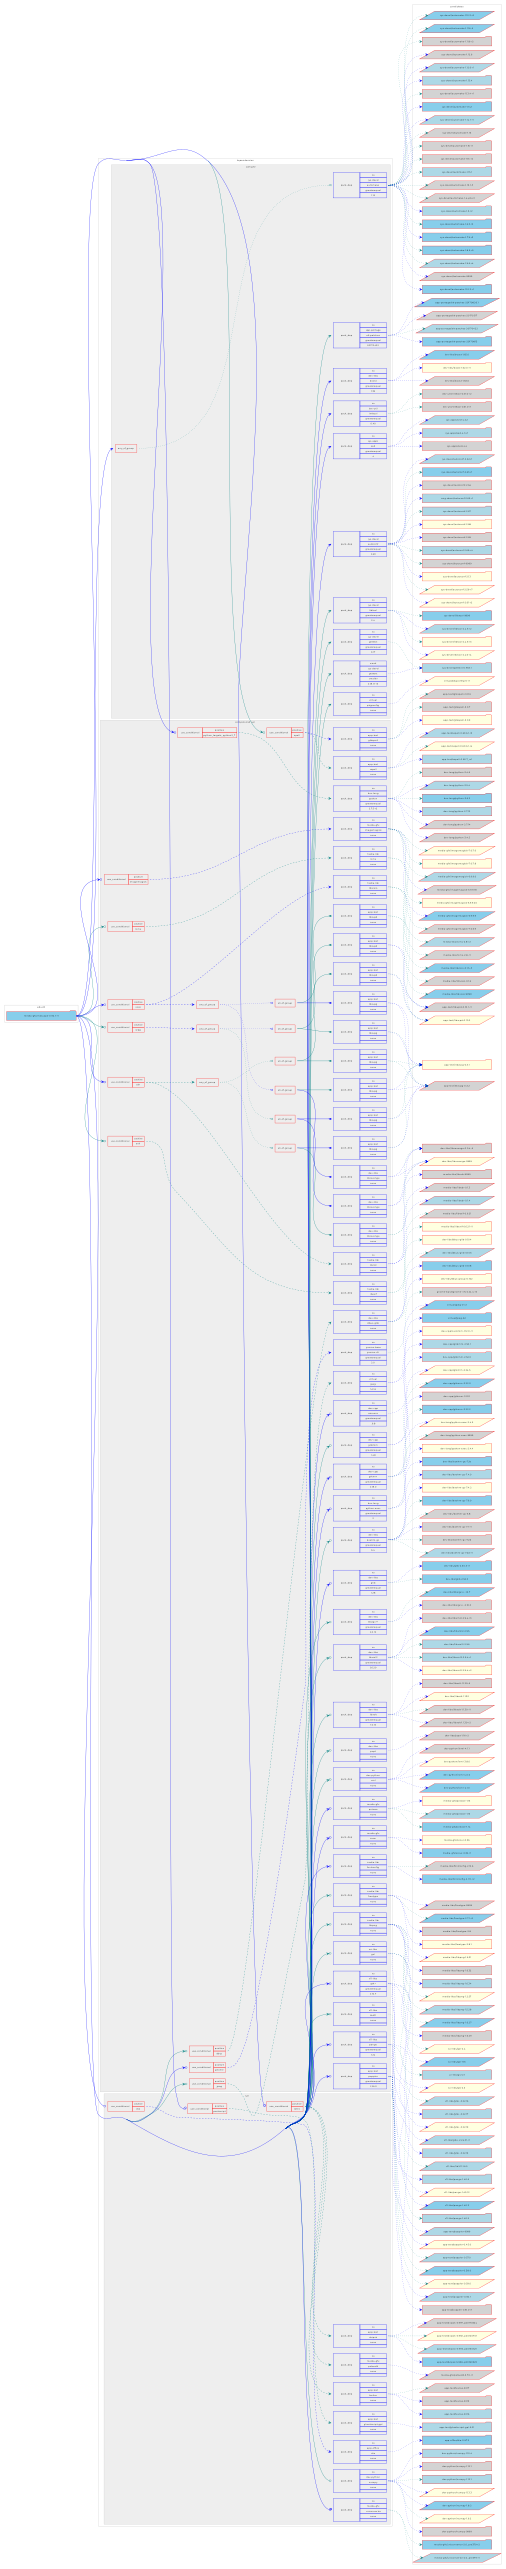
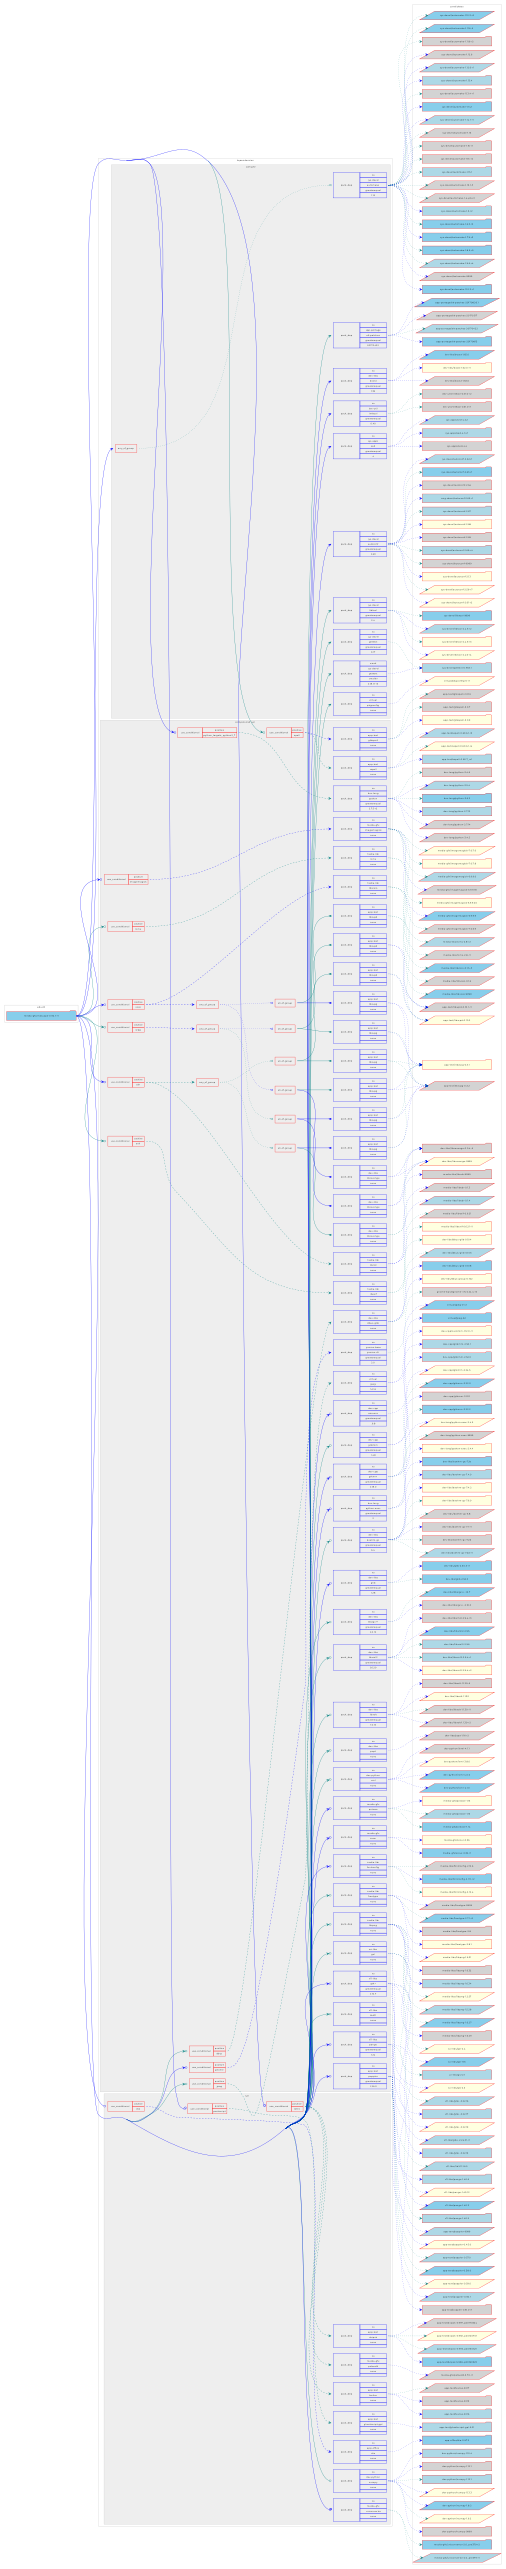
node "dev-libs/boehm-gc-7.6.0": fillcolor skyblue -> lightyellow
node "media-libs/fontconfig-2.12.4": added
